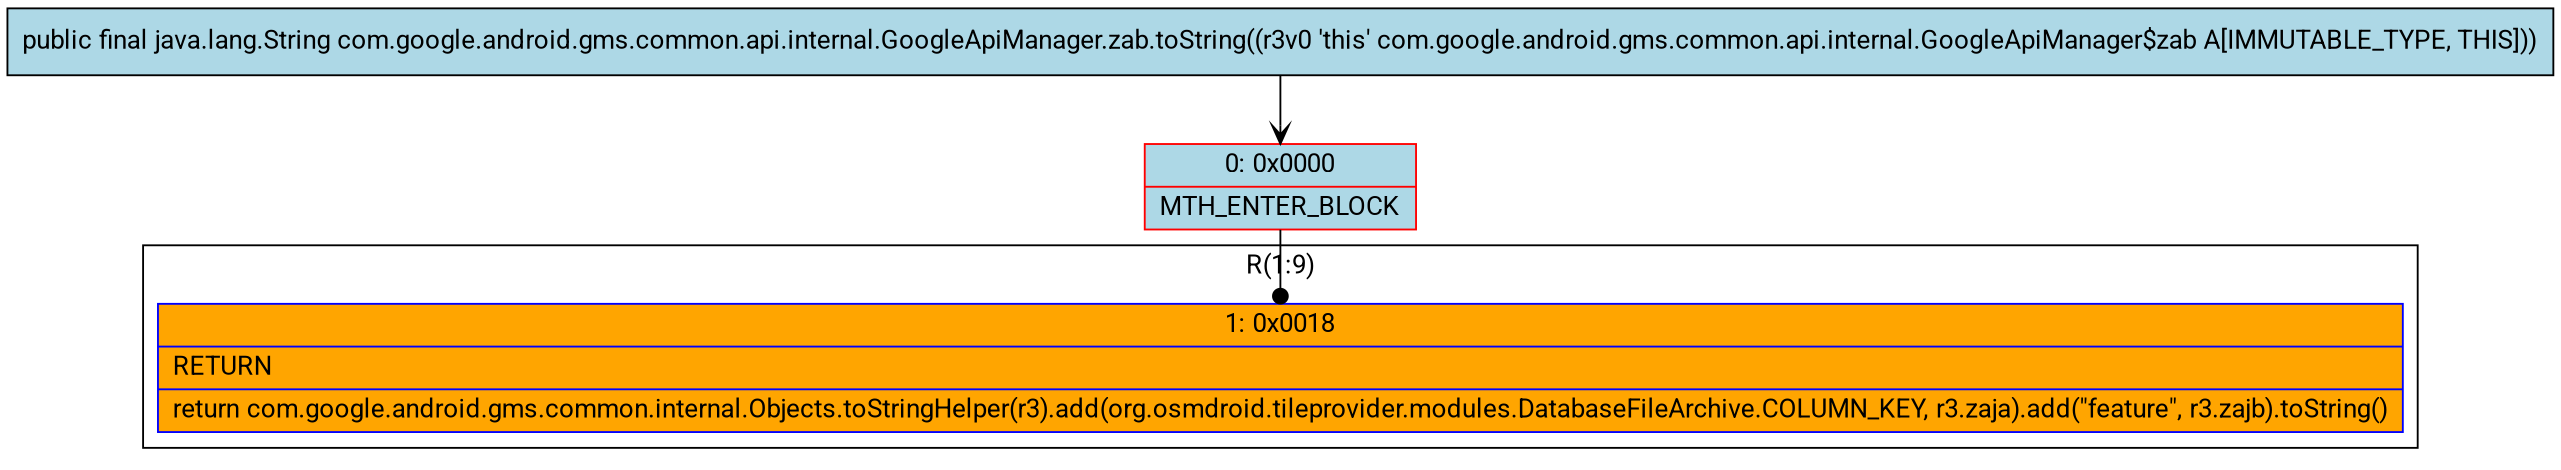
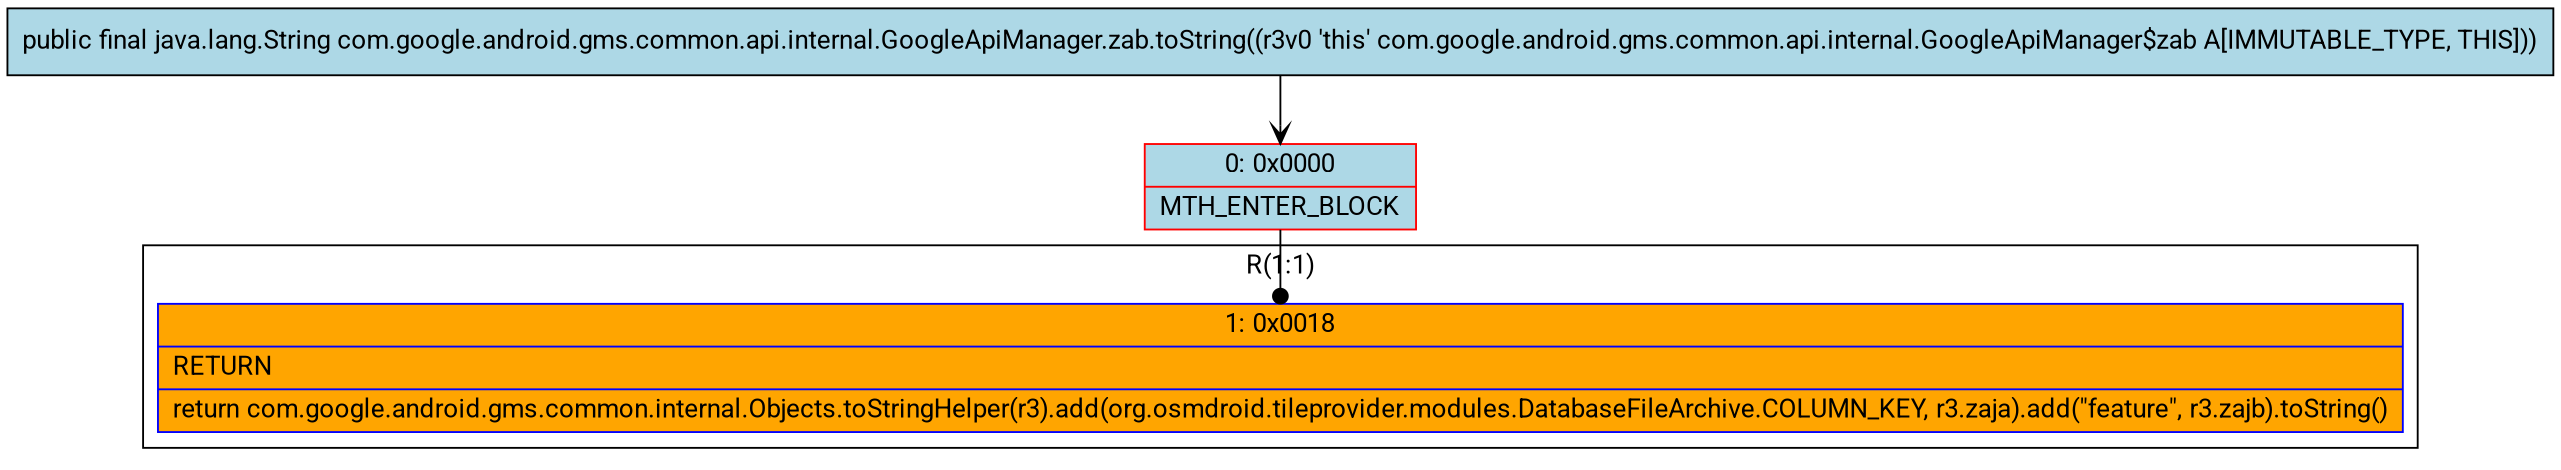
cluster "R(1:9)": label "R(1:9)" -> "R(1:1)"
